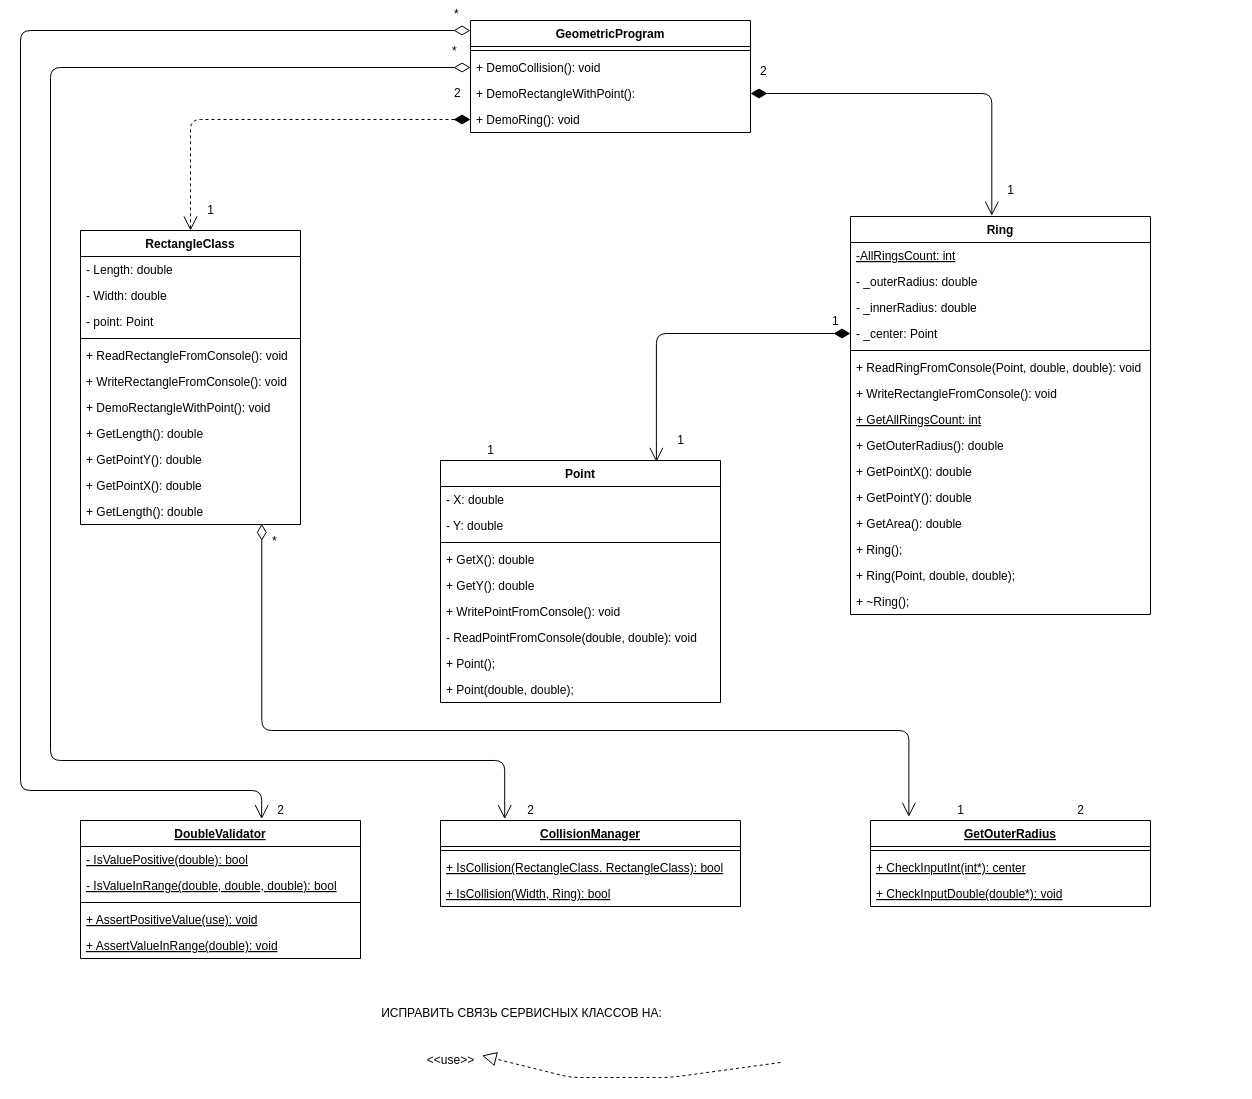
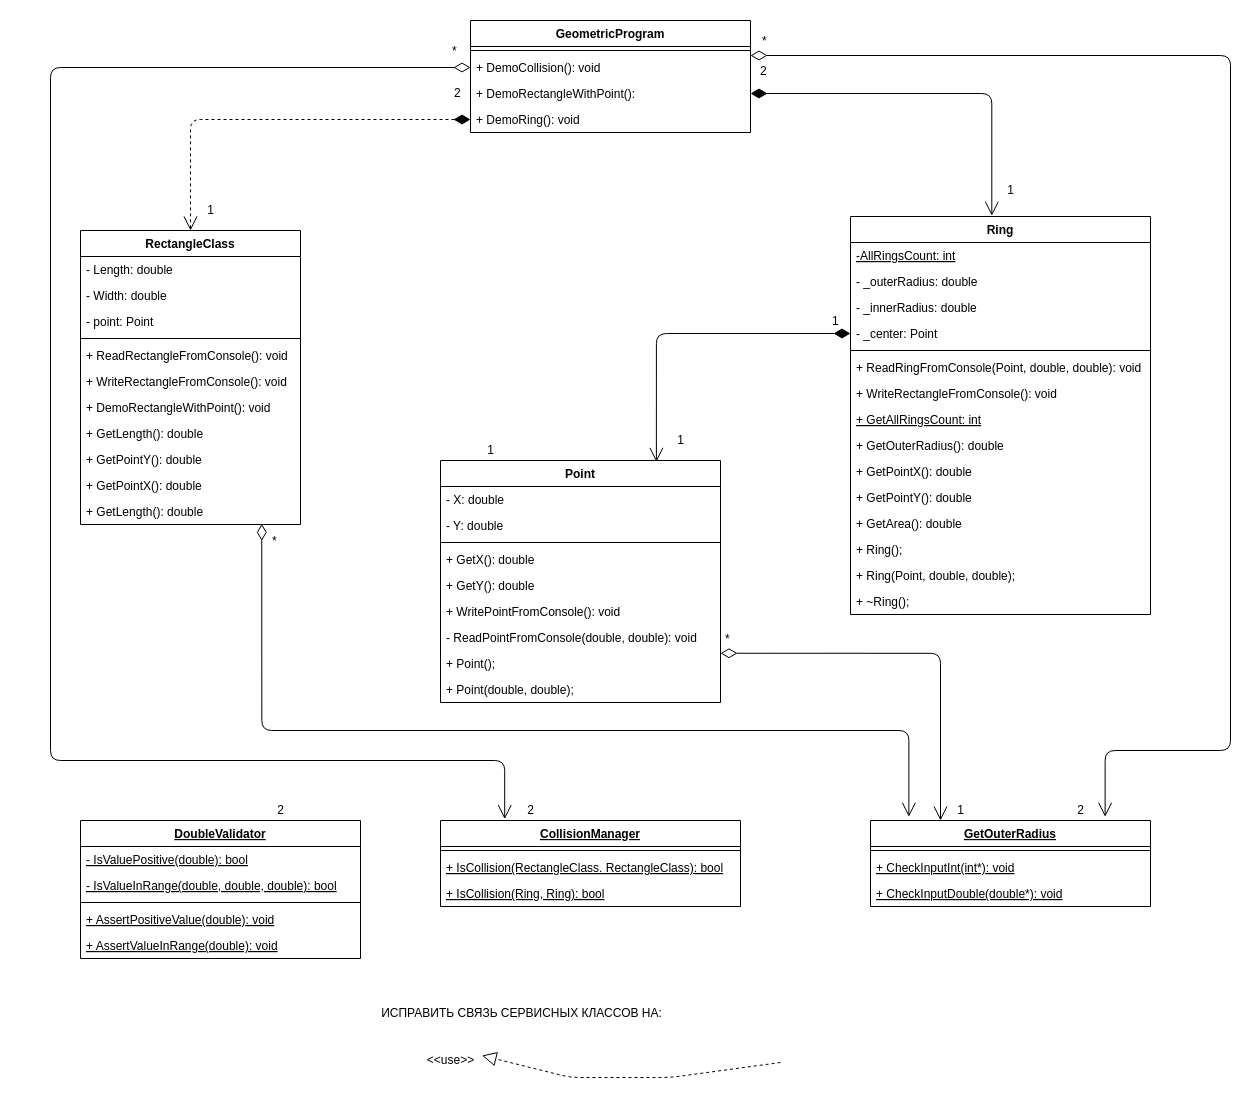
edge "GeometricProgram" -- "GetOuterRadius": added, label "*"
edge "GeometricProgram" -- "DoubleValidator": removed, label "*"
edge "+ Point();" -- "GetOuterRadius": added, label "*"
node "+ CheckInputInt(int*): center": label "+ CheckInputInt(int*): center" -> "+ CheckInputInt(int*): void"
node "+ IsCollision(Width, Ring): bool": label "+ IsCollision(Width, Ring): bool" -> "+ IsCollision(Ring, Ring): bool"
node "+ AssertPositiveValue(use): void": label "+ AssertPositiveValue(use): void" -> "+ AssertPositiveValue(double): void"
